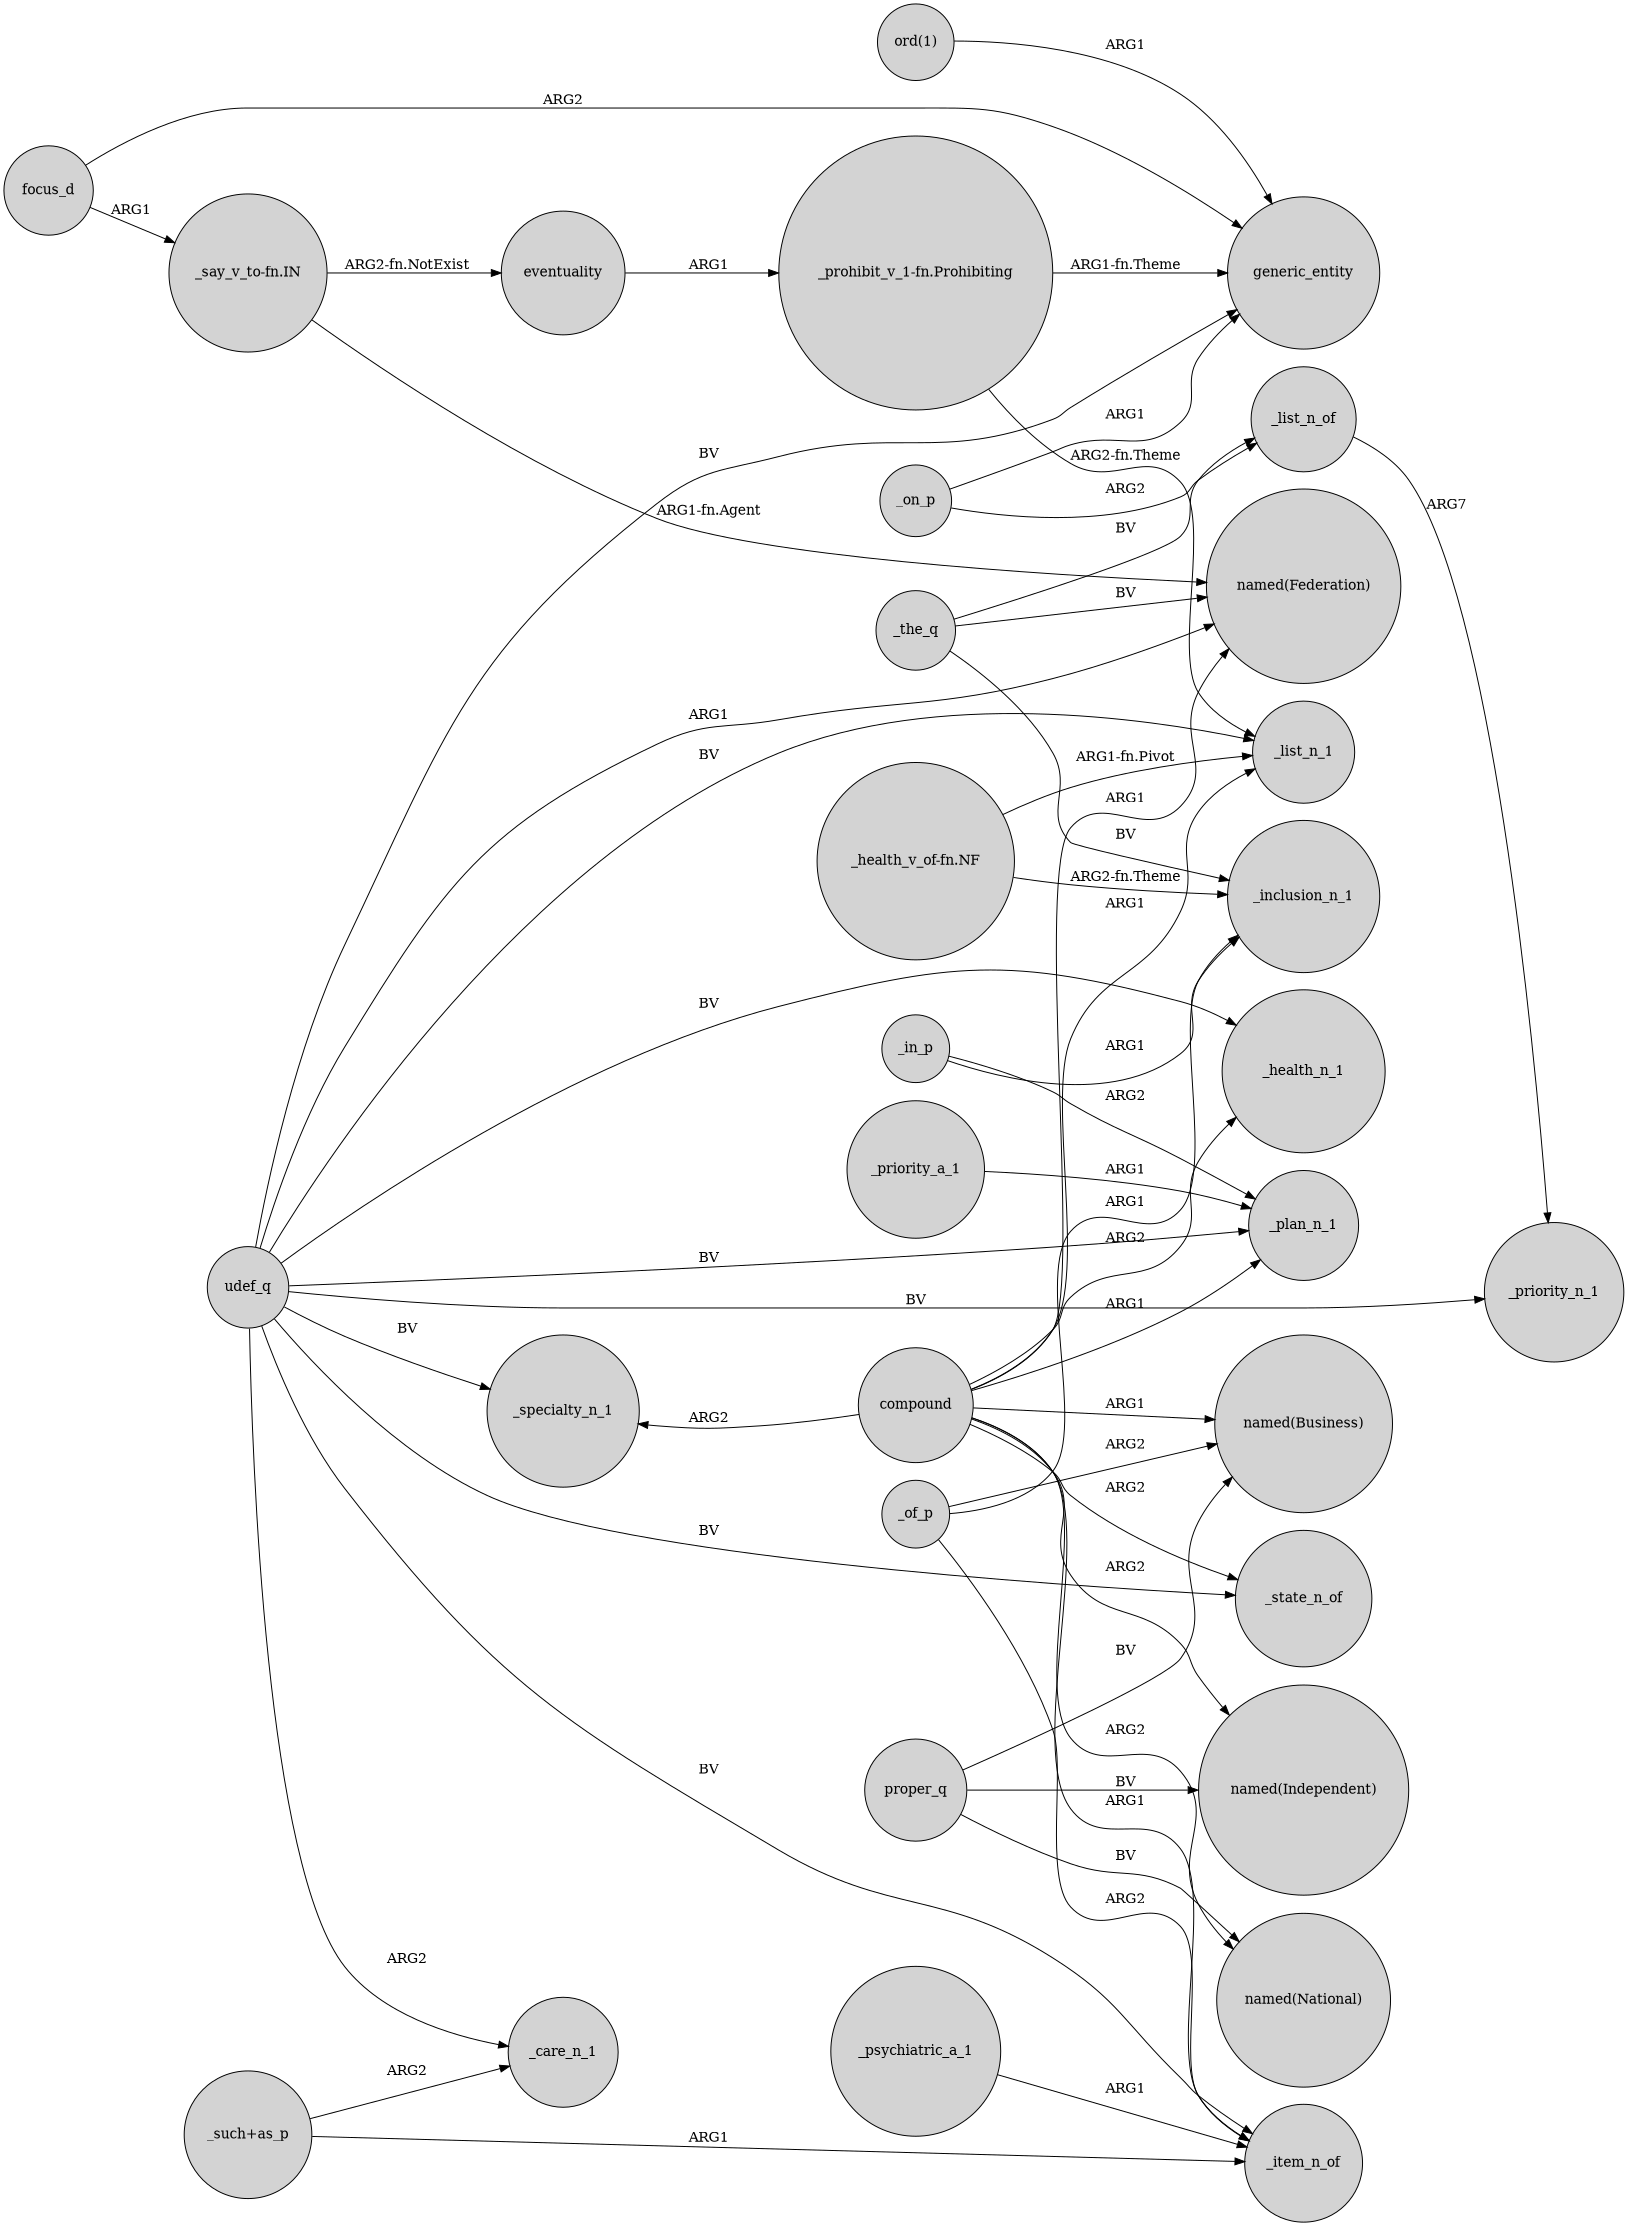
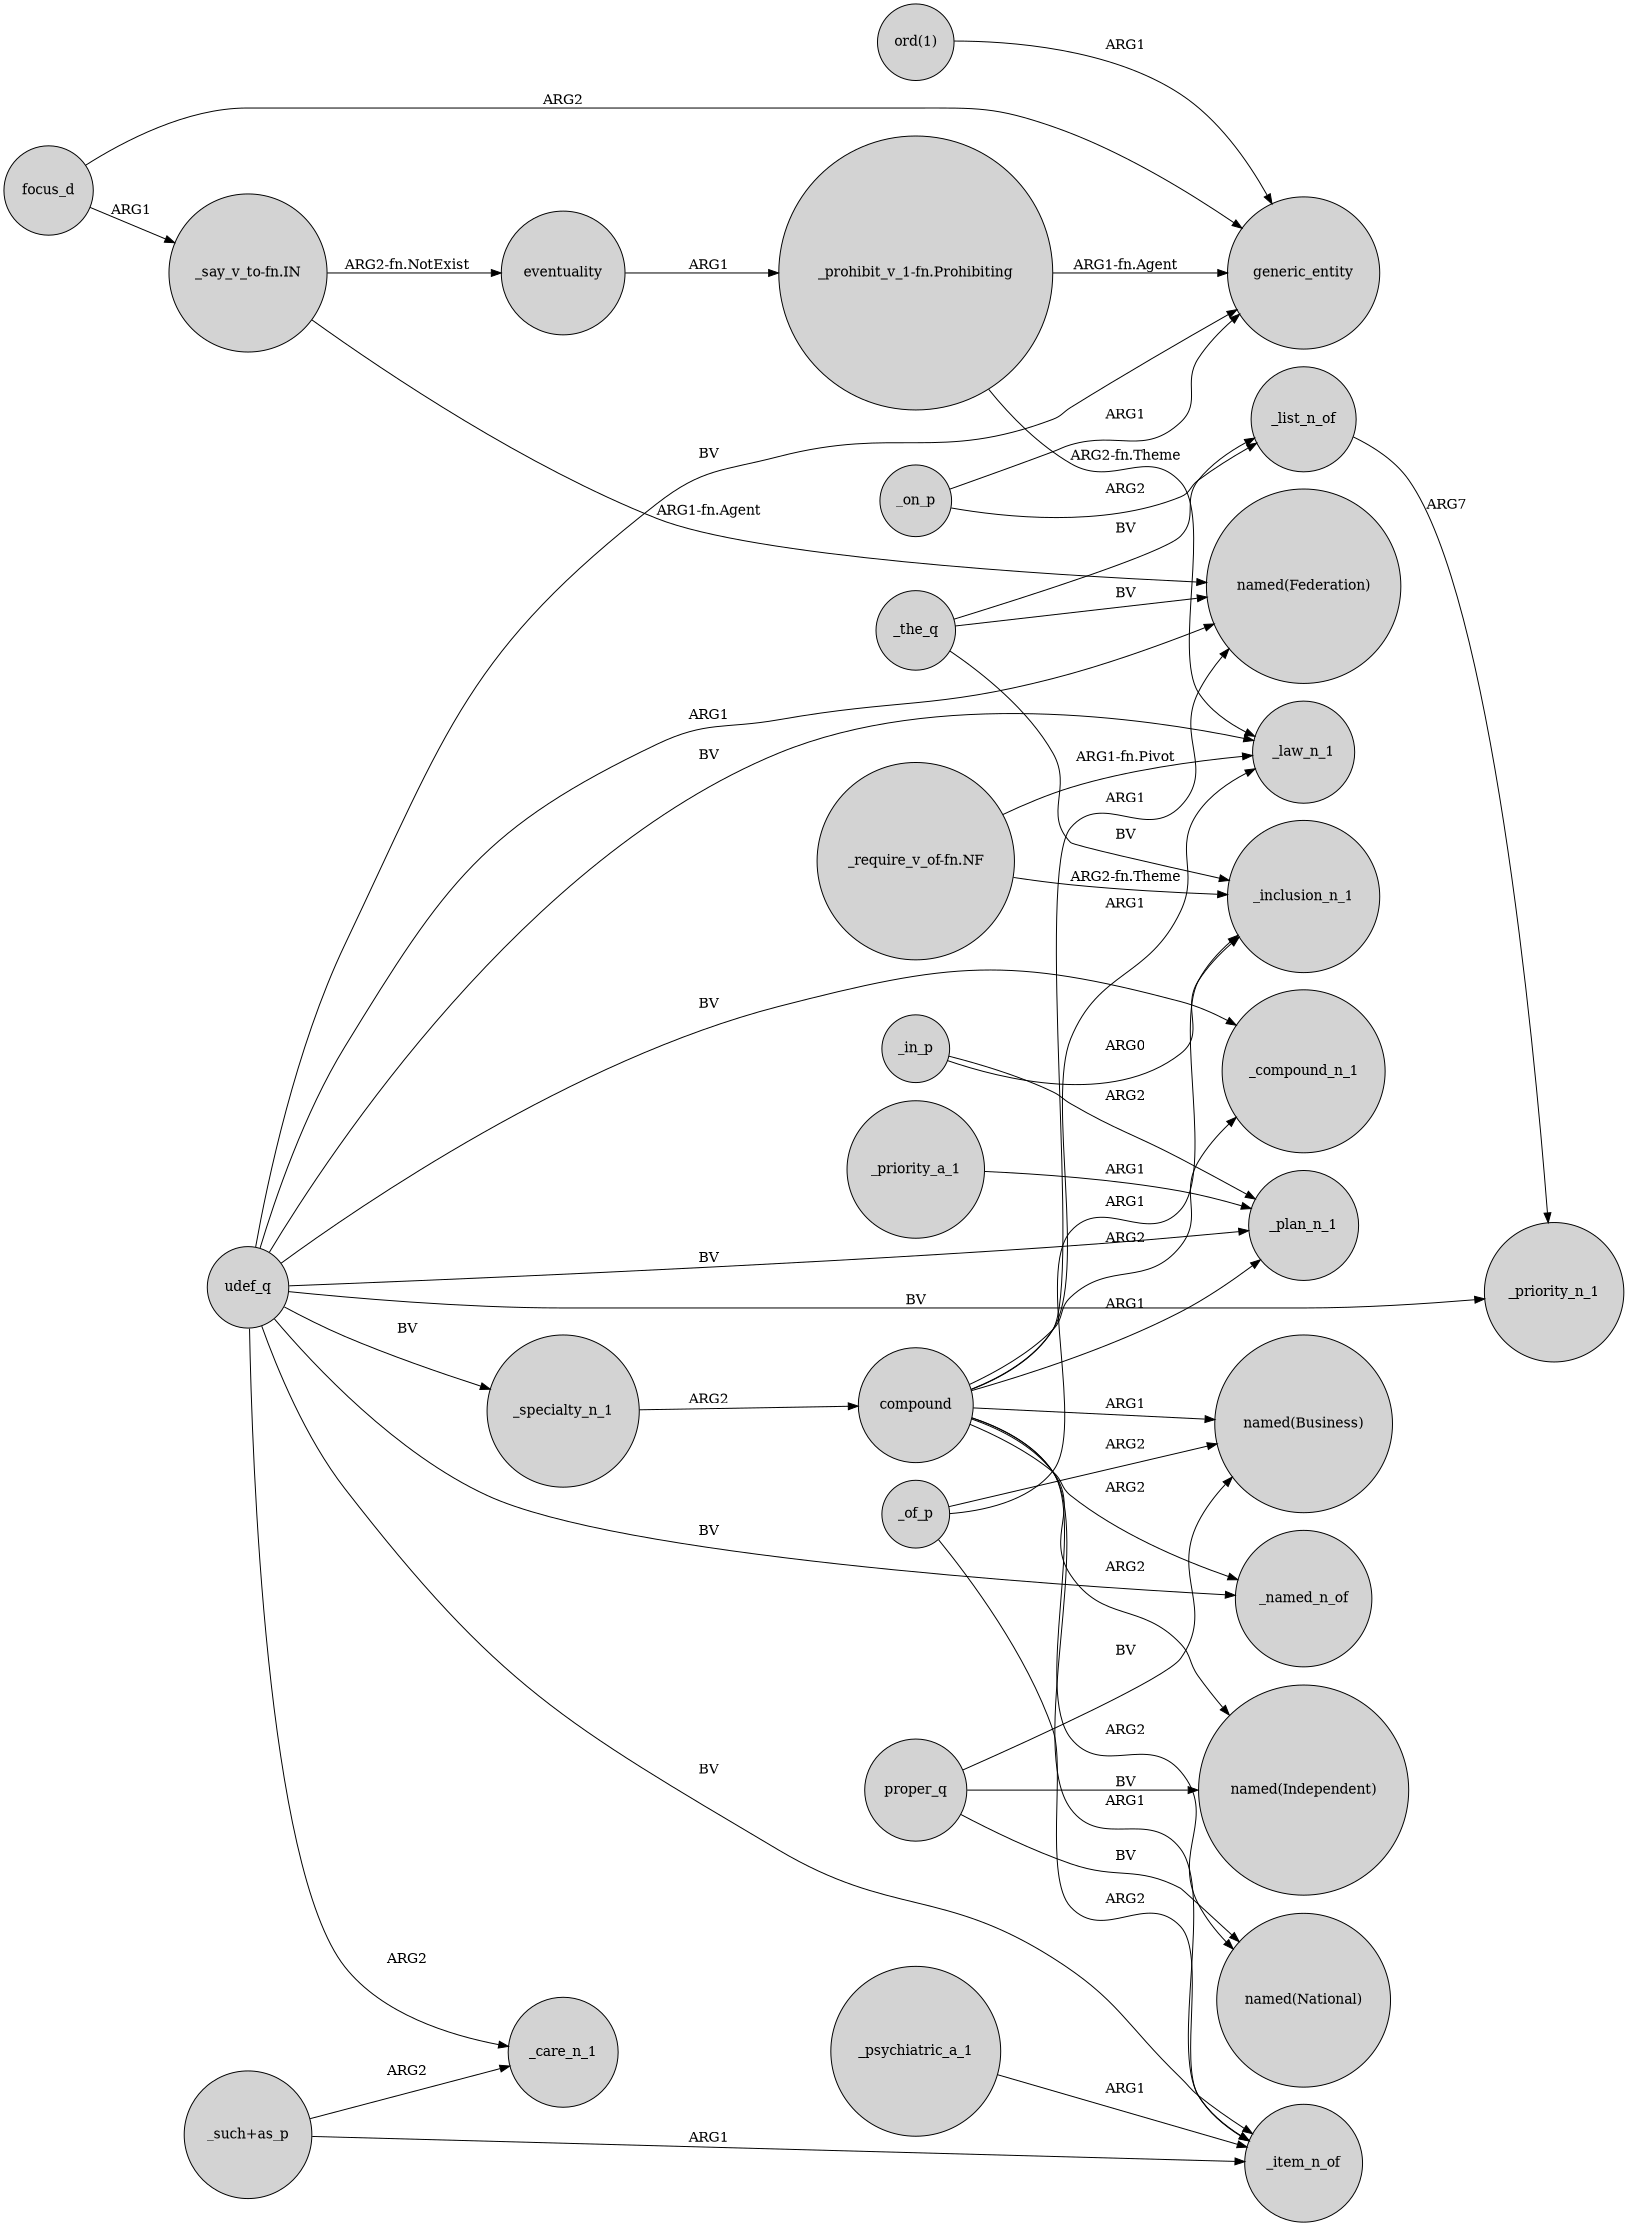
edge "_prohibit_v_1-fn.Prohibiting" -> "generic_entity": label "ARG1-fn.Theme" -> "ARG1-fn.Agent"
node "_list_n_1": label "_list_n_1" -> "_law_n_1"
node "_health_v_of-fn.NF": label "_health_v_of-fn.NF" -> "_require_v_of-fn.NF"
edge "_in_p" -> "_inclusion_n_1": label "ARG1" -> "ARG0"
node "_health_n_1": label "_health_n_1" -> "_compound_n_1"
edge "compound" -> "_specialty_n_1": reversed
node "_state_n_of": label "_state_n_of" -> "_named_n_of"
